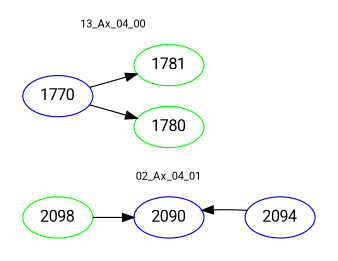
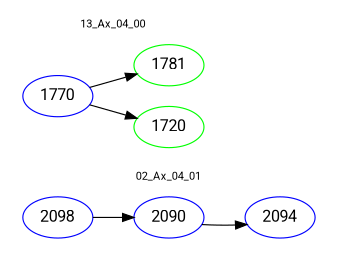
node "1780": label "1780" -> "1720"
edge "2094" -> "2090": reversed
node "2098": color green -> blue
